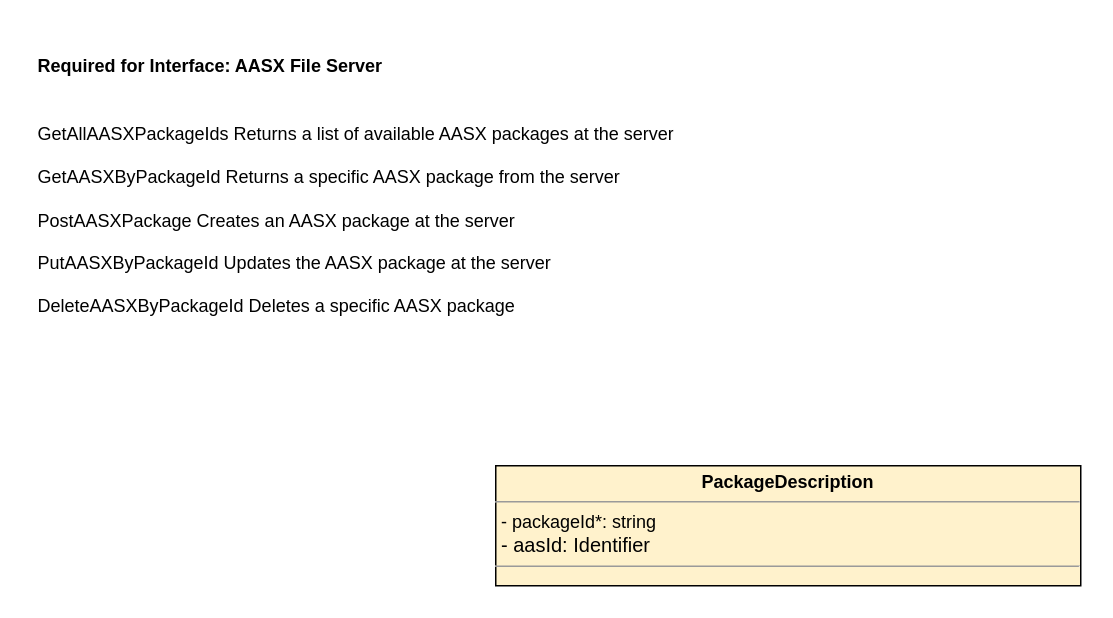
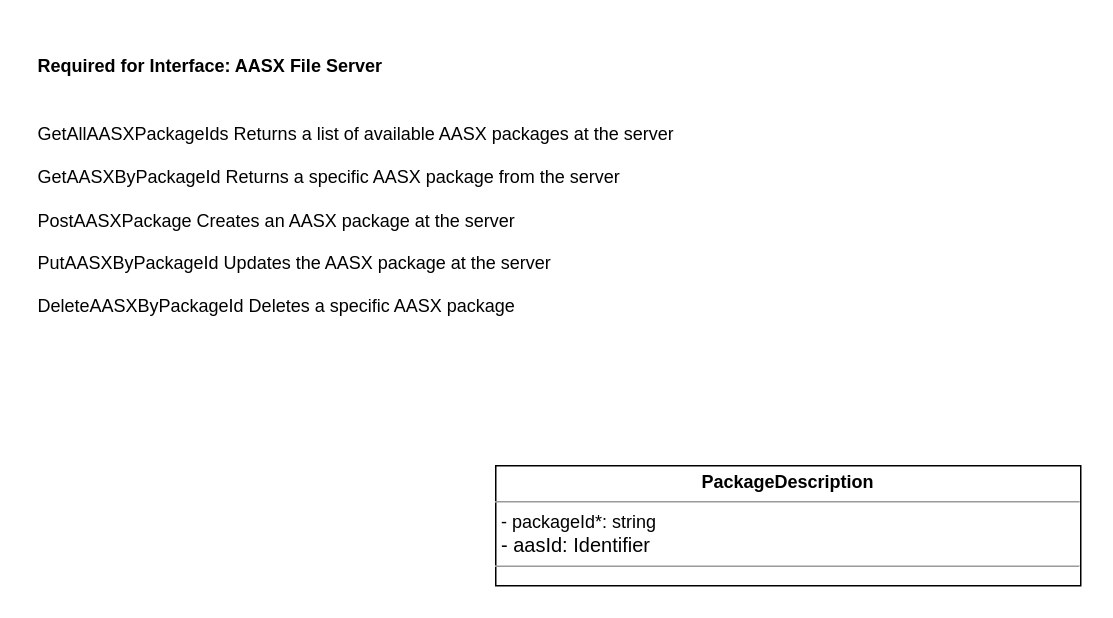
node "PackageDescription - packageId*: string - aasId: Identifier": fillcolor #fff2cc -> #ffffff
